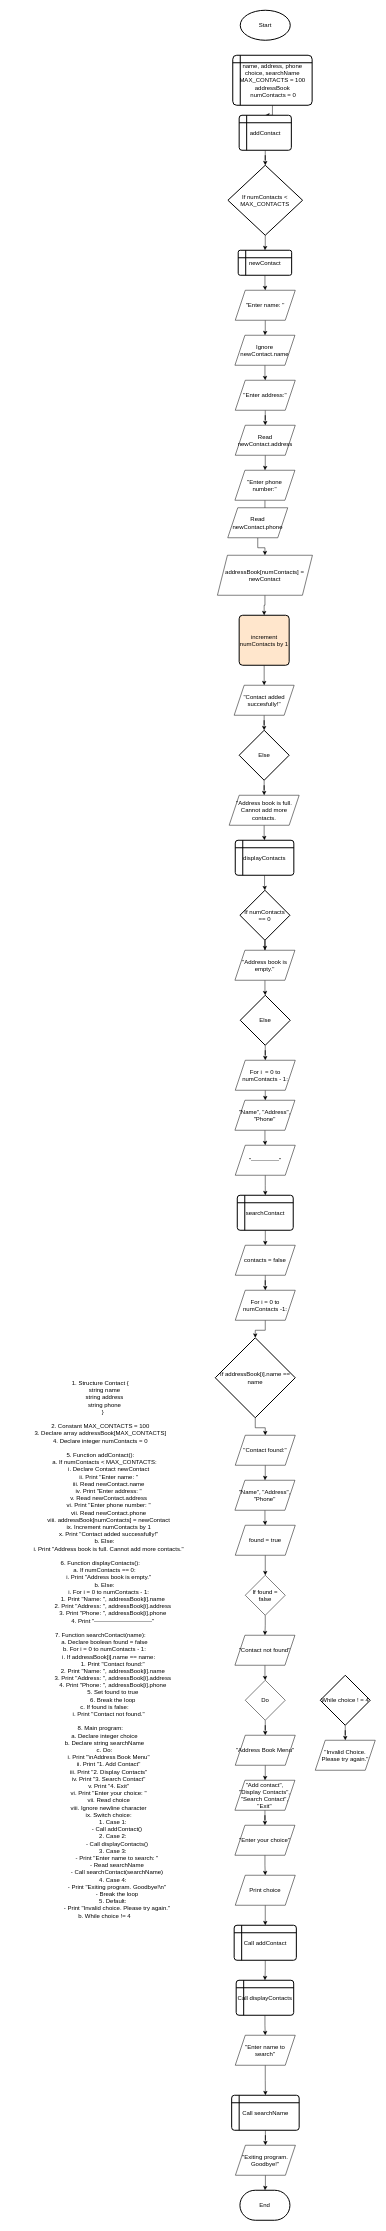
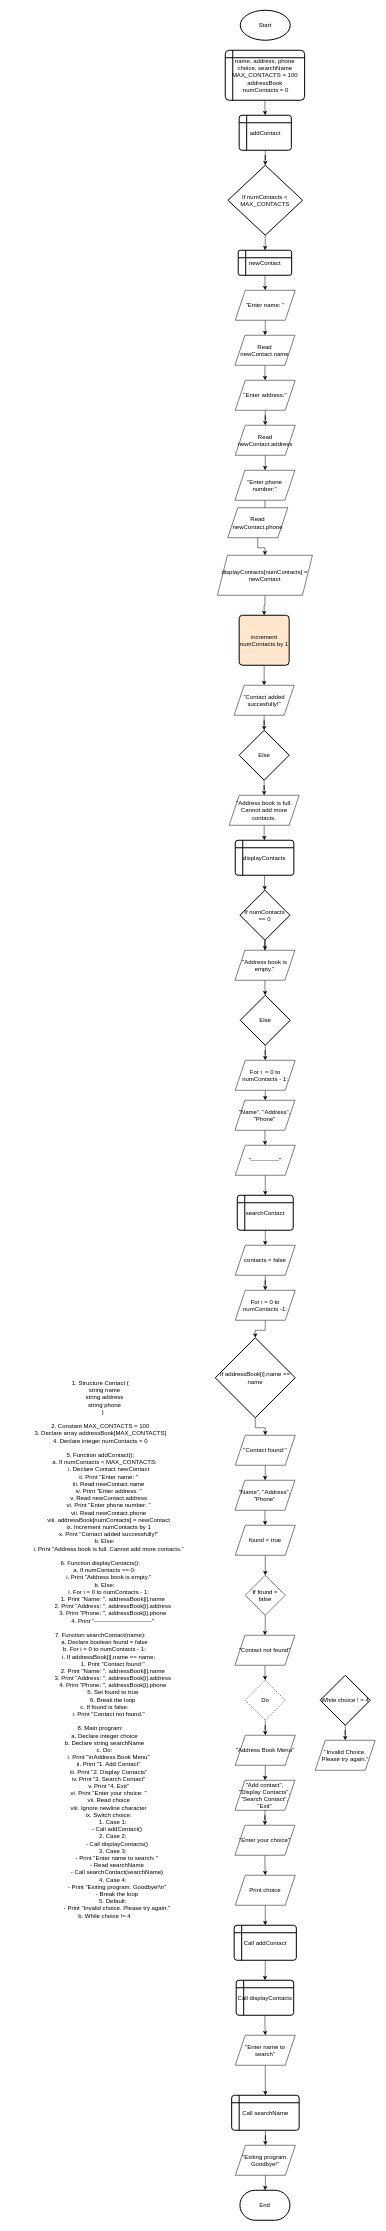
node "name, address, phone choice, searchName MAX_CONTACTS = 100 addressBook numContacts = 0": moved (272, 80) -> (265, 75)
node "Ignore newContact.name": label "Ignore newContact.name" -> "Read newContact.name"
node "addressBook[numContacts] = newContact": label "addressBook[numContacts] = newContact" -> "displayContacts[numContacts] = newContact"
node "Do": style solid -> dashed
